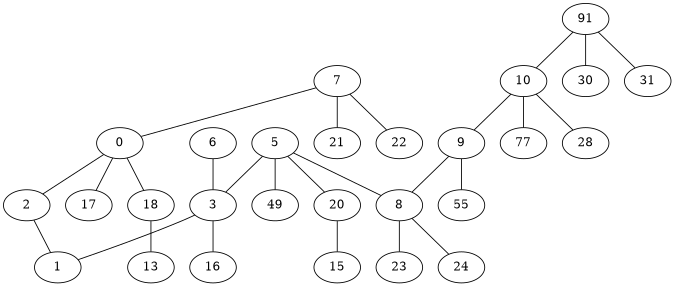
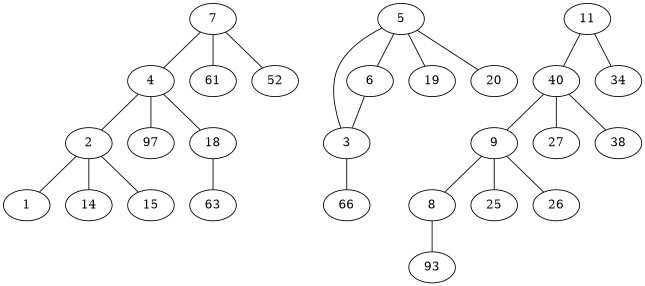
node "91": label "91" -> "11"
node "10": label "10" -> "40"
node "30": removed
node "31": label "31" -> "34"
node "0": label "0" -> "4"
node "21": label "21" -> "61"
node "22": label "22" -> "52"
node "77": label "77" -> "27"
node "28": label "28" -> "38"
edge "5" -- "8": now "5" -- "6"
node "14": added
node "17": label "17" -> "97"
node "49": label "49" -> "19"
node "55": label "55" -> "25"
node "26": added
edge "20" -- "15": now "2" -- "15"
edge "3" -- "1": removed
node "13": label "13" -> "63"
node "16": label "16" -> "66"
node "23": label "23" -> "93"
node "24": removed
